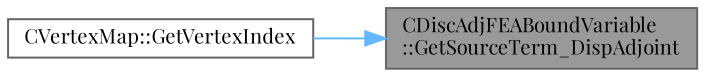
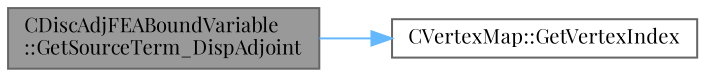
edge "CVertexMap::GetVertexIndex" -> "CDiscAdjFEABoundVariable ::GetSourceTerm_DispAdjoint": reversed
